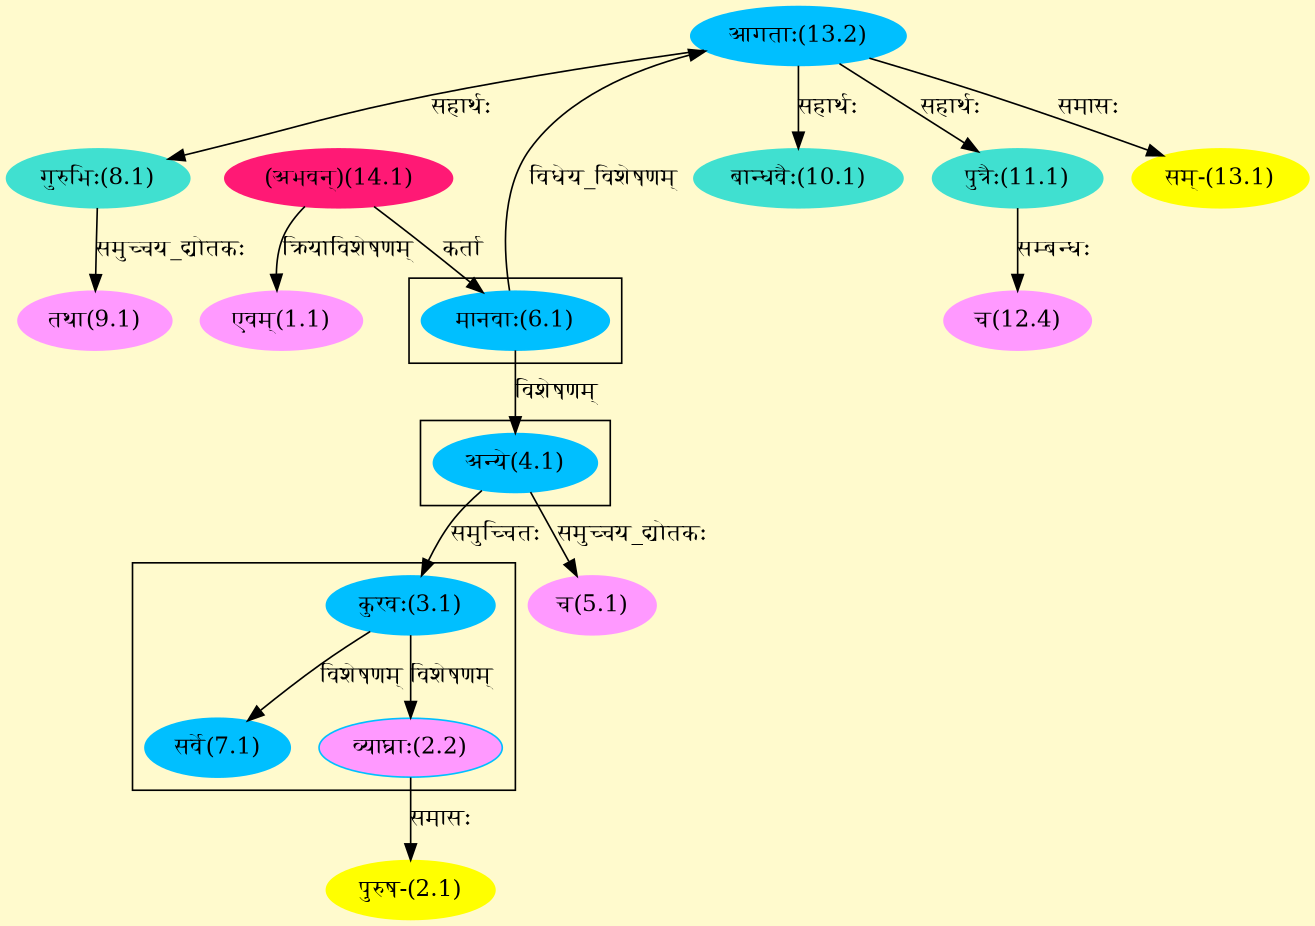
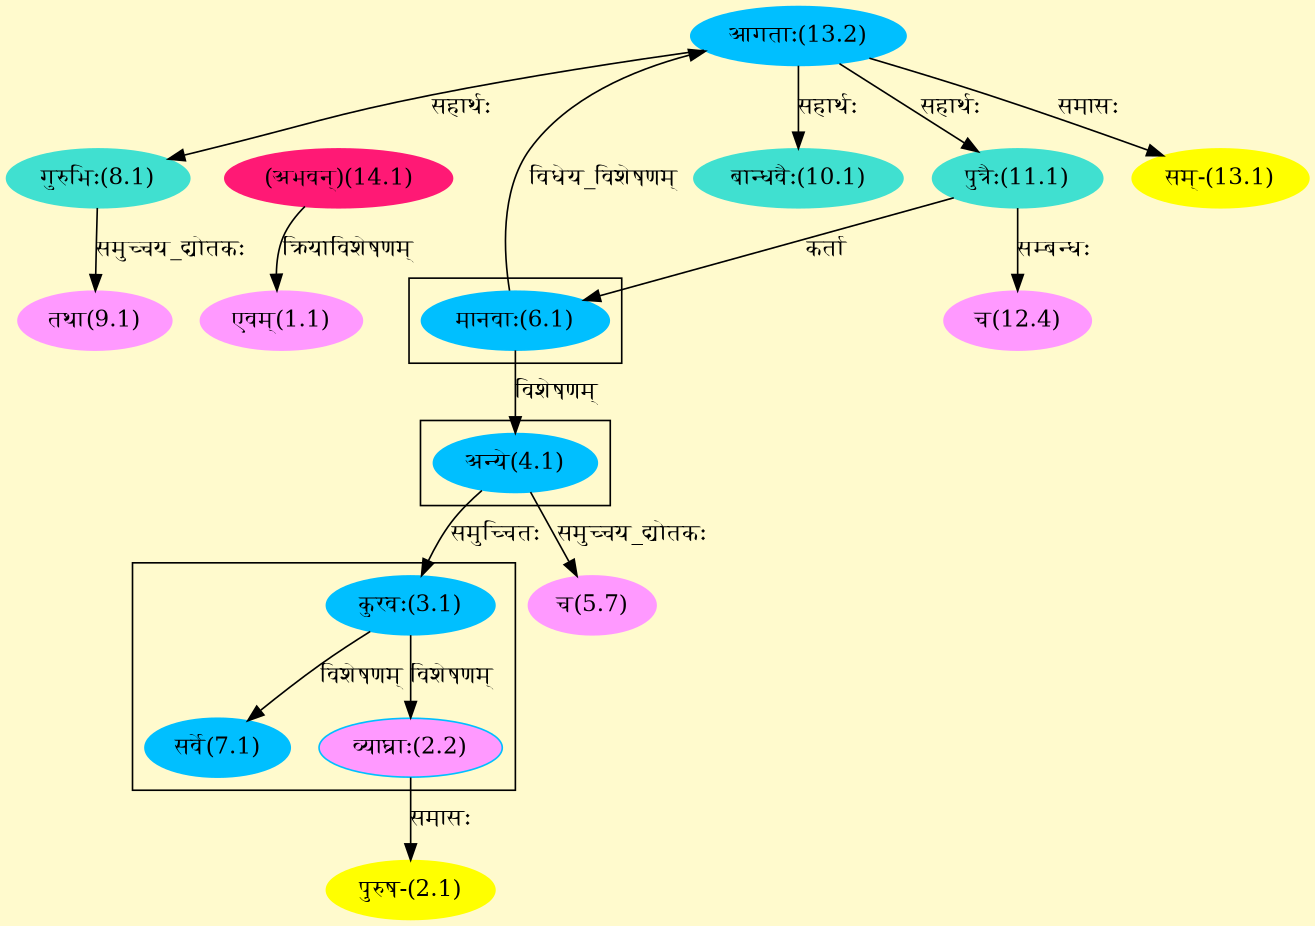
edge "(अभवन्)(14.1)" -> "मानवाः(6.1)": now "पुत्रैः(11.1)" -> "मानवाः(6.1)"
node "च(5.1)": label "च(5.1)" -> "च(5.7)"
